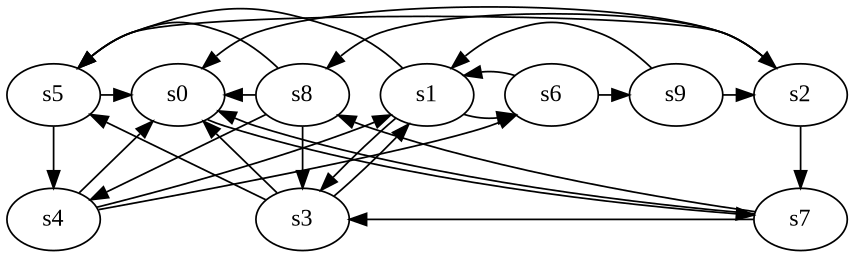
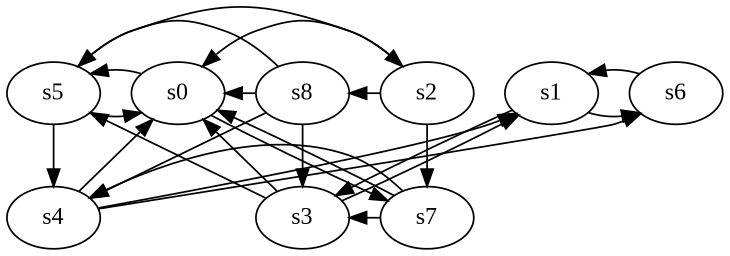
edge "s1" -> "s5": now "s0" -> "s5"
node "s9": removed
edge "s7" -> "s8": now "s7" -> "s4"
